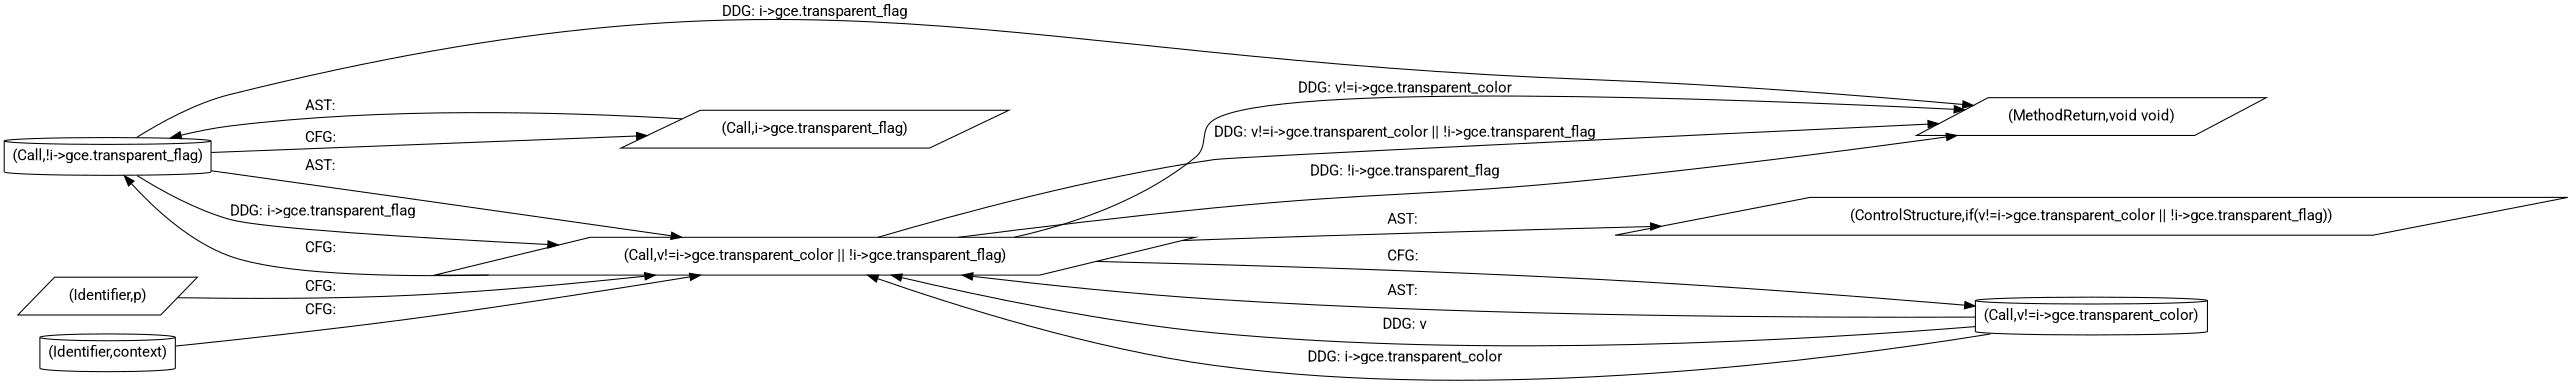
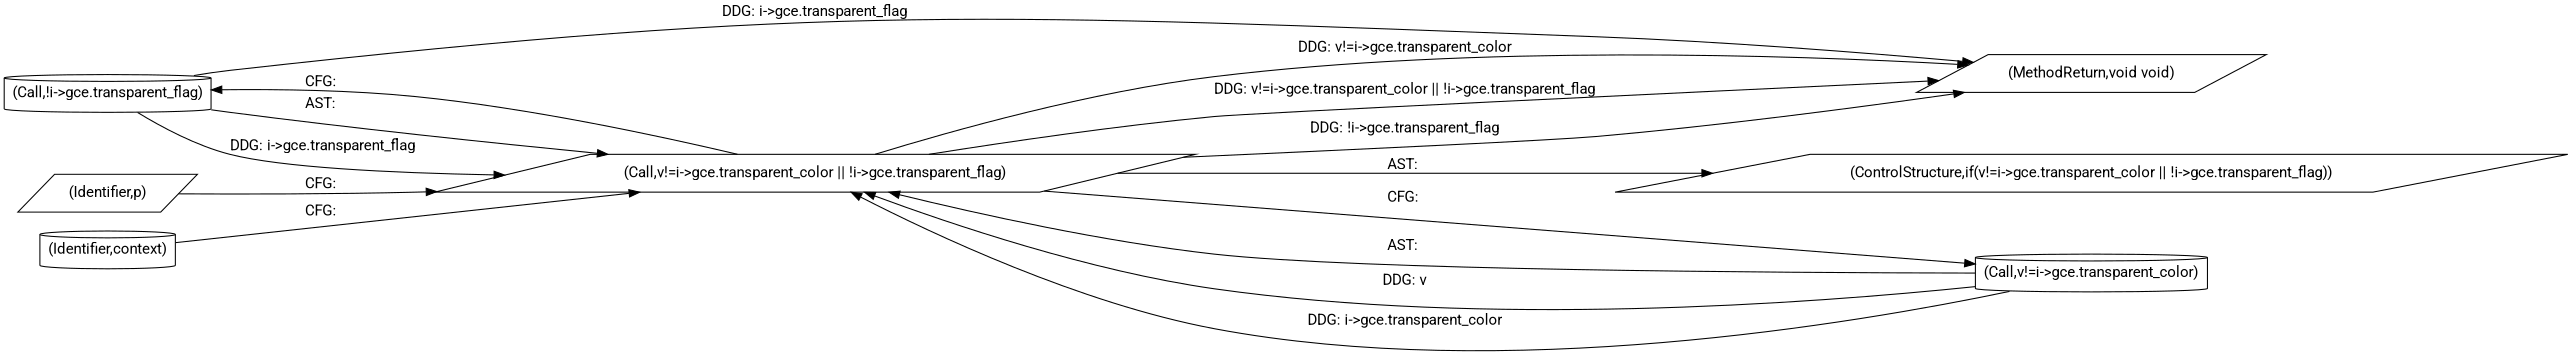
node "(Call,i->gce.transparent_flag)": removed
